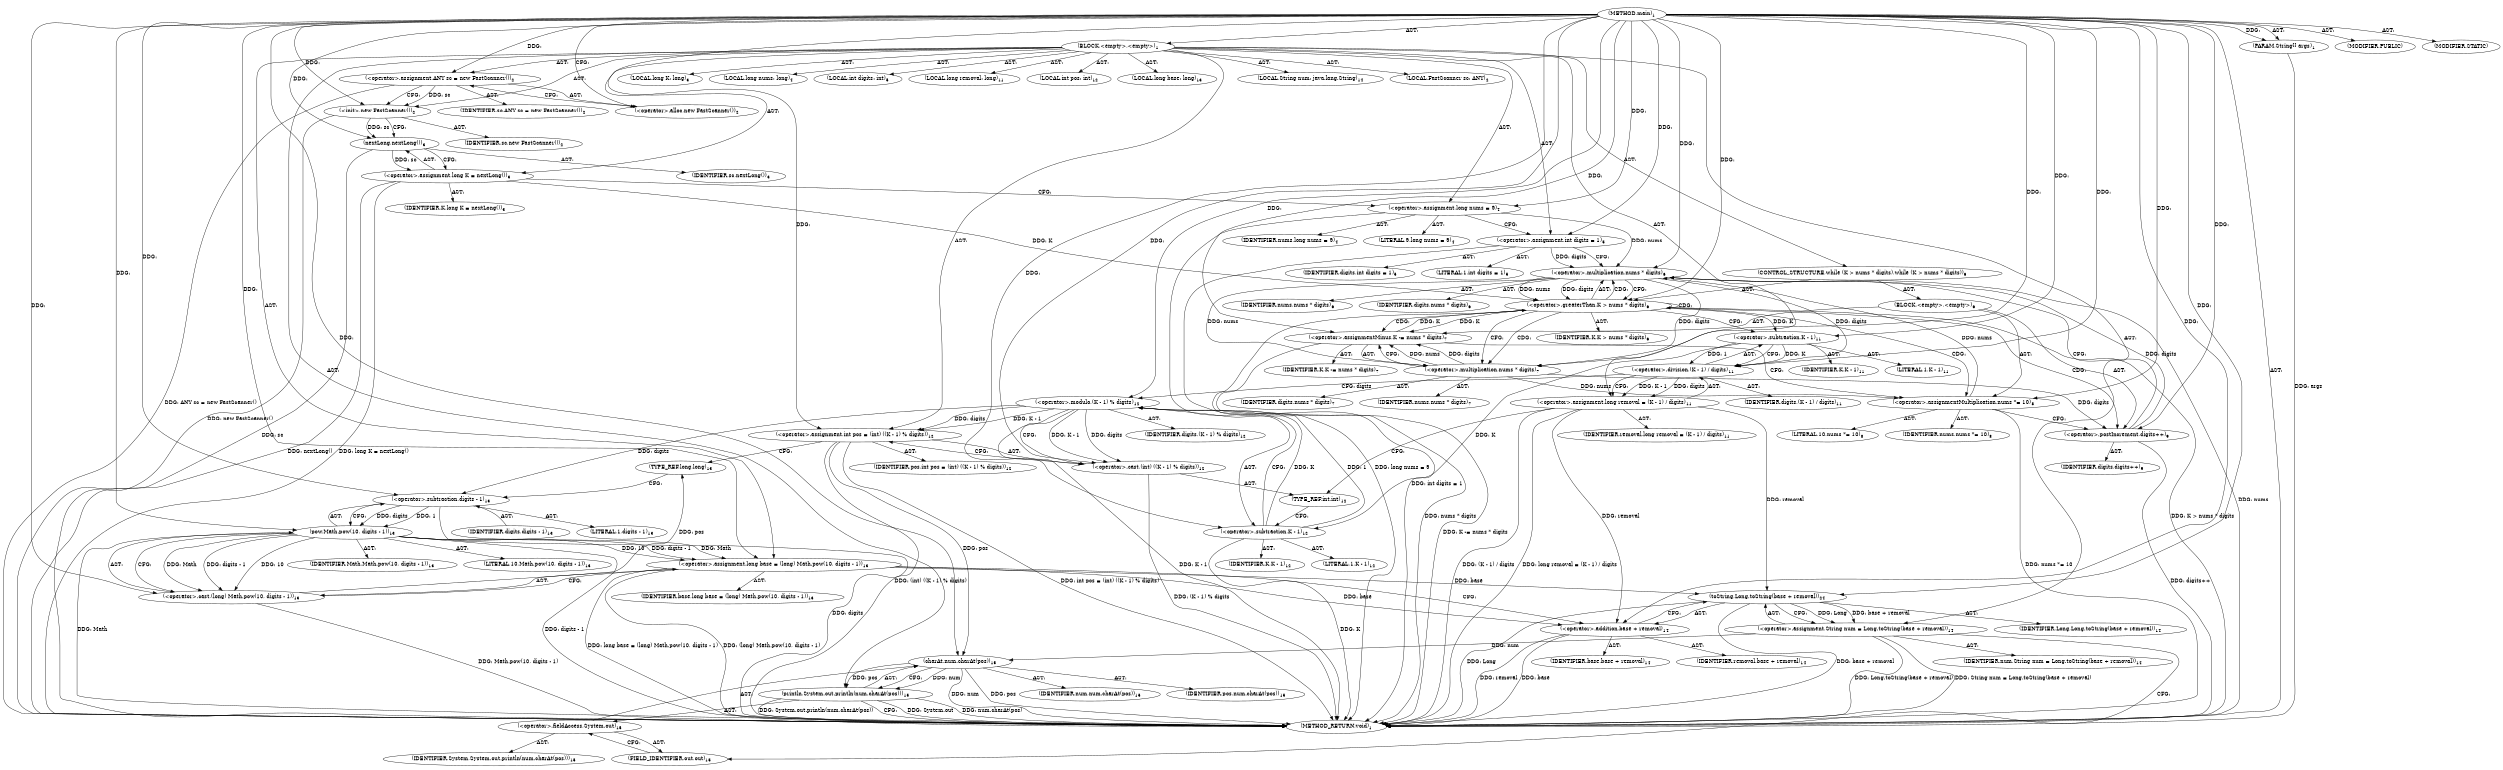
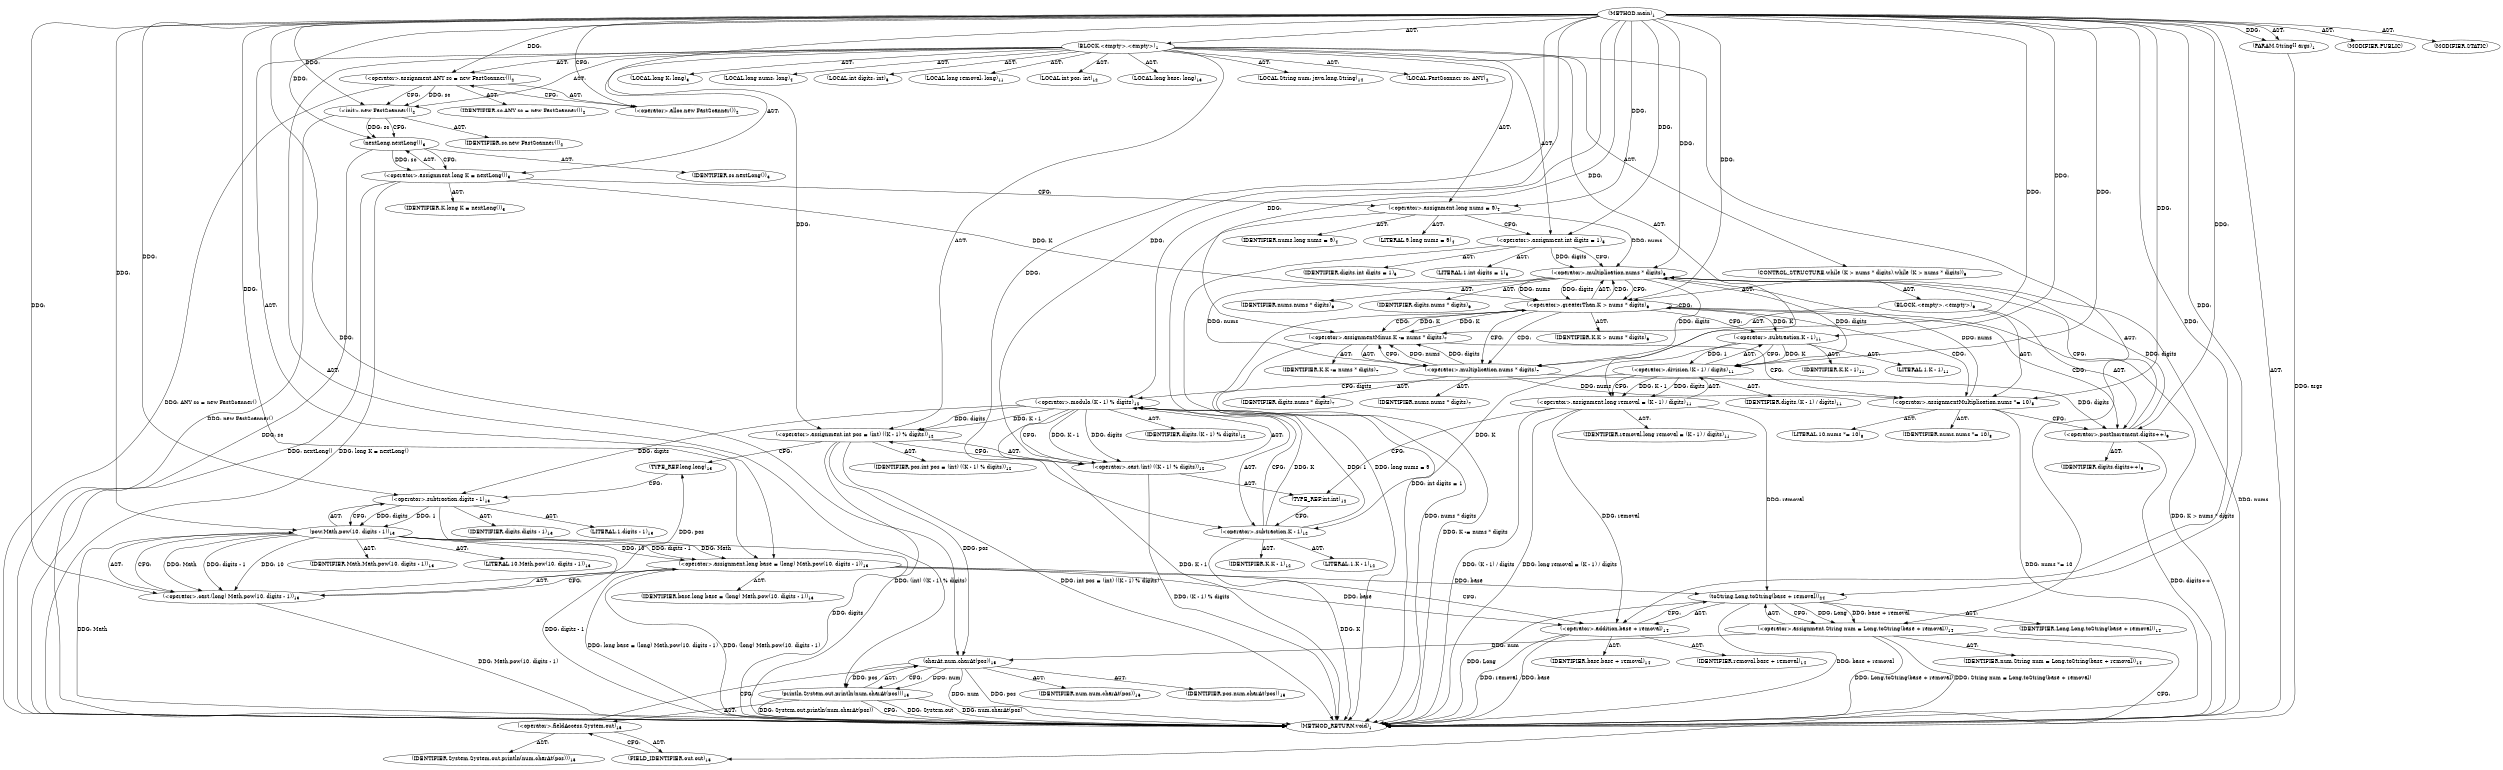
edge "(<operator>.cast,(int) ((K - 1) % digits))" -> "(<operator>.modulo,(K - 1) % digits)": added, label "AST:"
edge "(IDENTIFIER,digits,digits - 1)" -> "(<operator>.subtraction,digits - 1)": reversed
edge "(<operator>.fieldAccess,System.out)" -> "(charAt,num.charAt(pos))": label "AST: " -> "CFG: "
